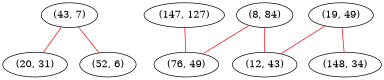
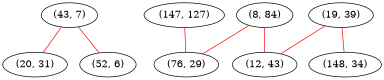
node "(19, 49)": label "(19, 49)" -> "(19, 39)"
node "(76, 49)": label "(76, 49)" -> "(76, 29)"
